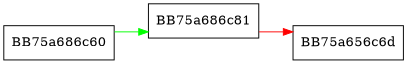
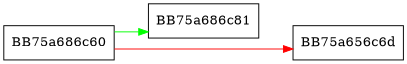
edge "BB75a686c81" -> "BB75a656c6d": now "BB75a686c60" -> "BB75a656c6d"
